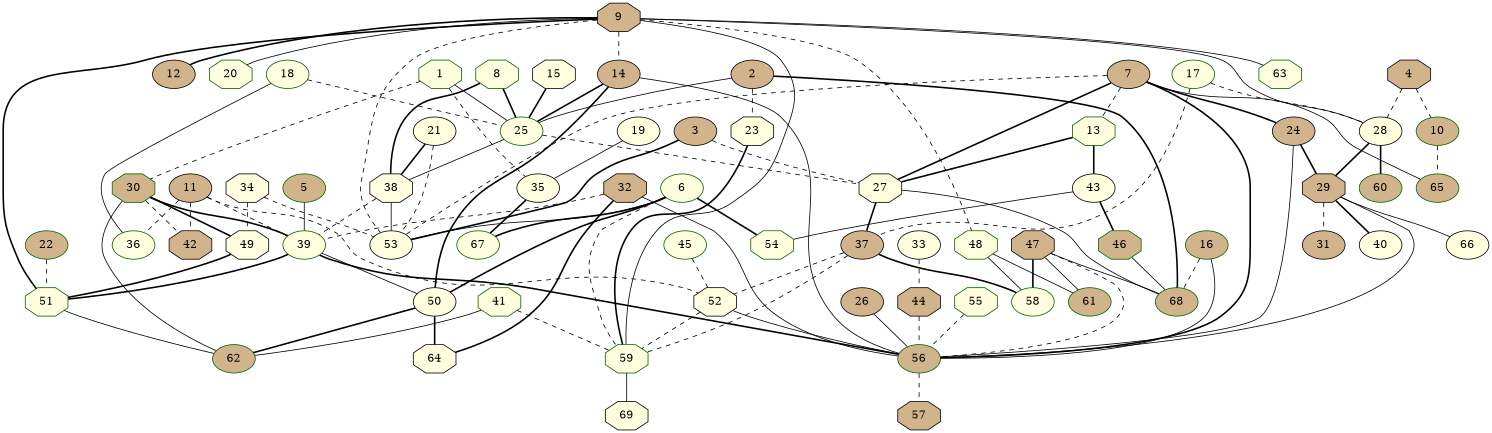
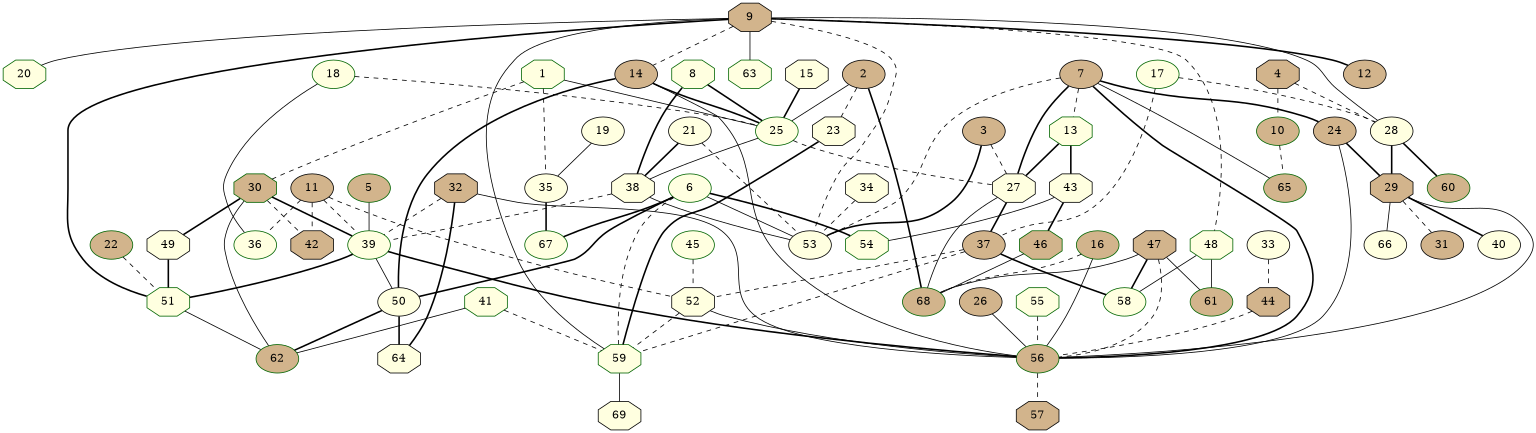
node "43": shape ellipse -> octagon
edge "34" -- "49": removed
